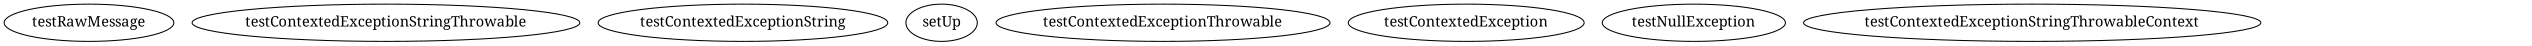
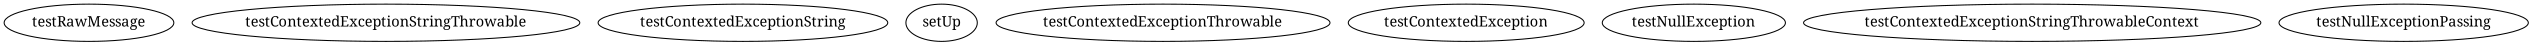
node "testNullExceptionPassing": added
